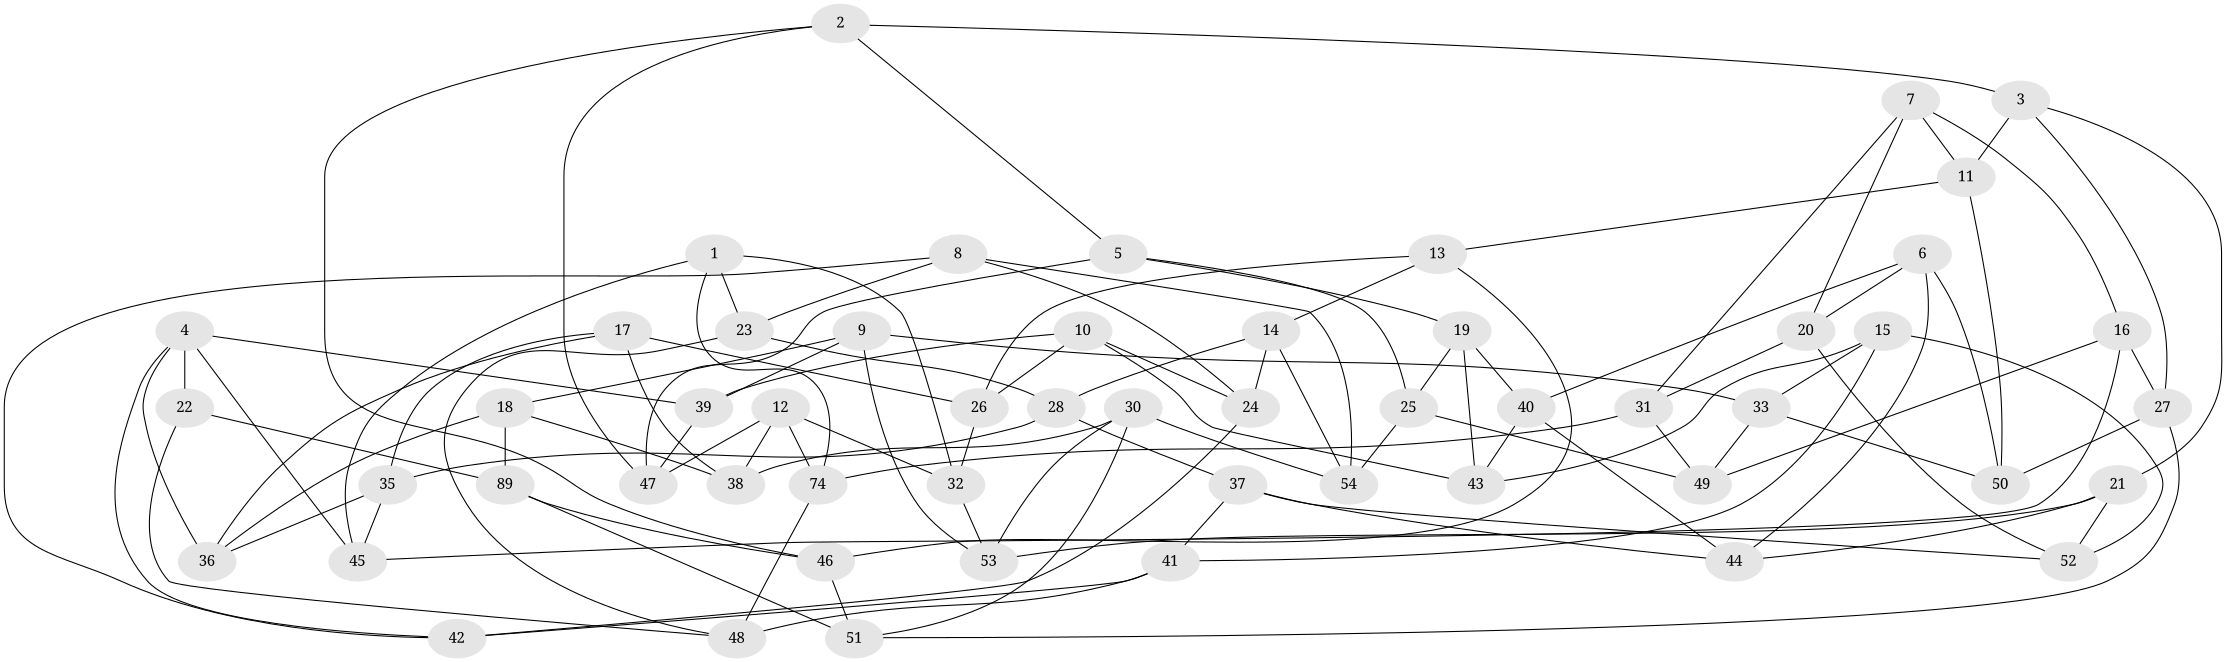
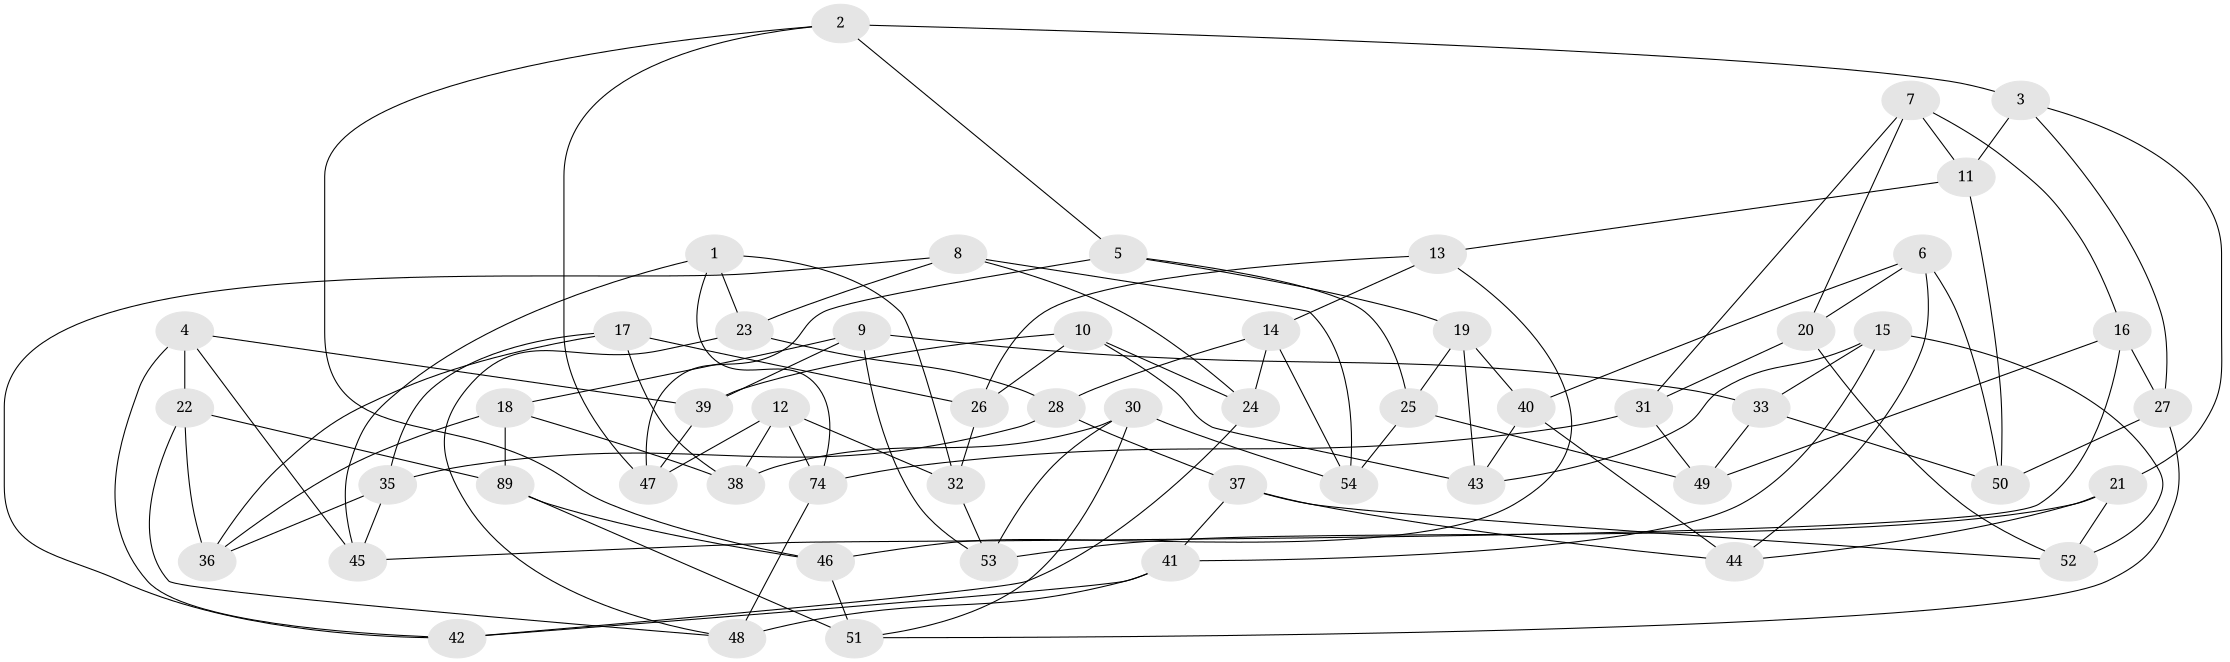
edge "4" -- "36": now "22" -- "36"
